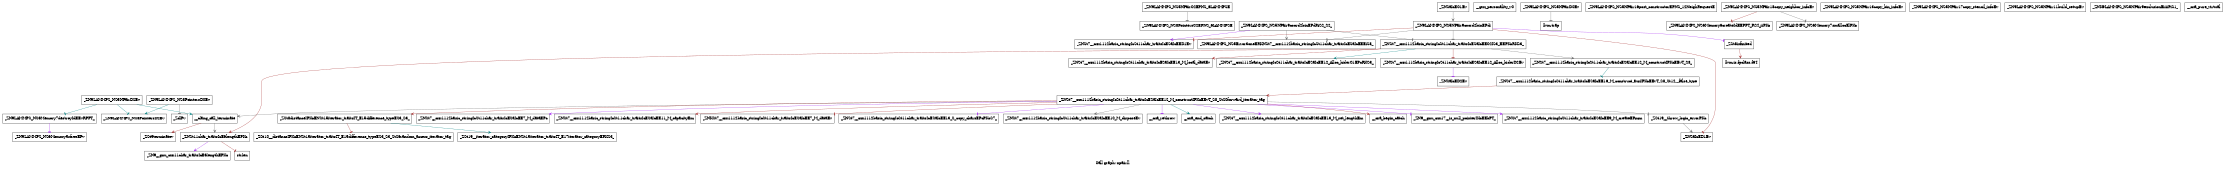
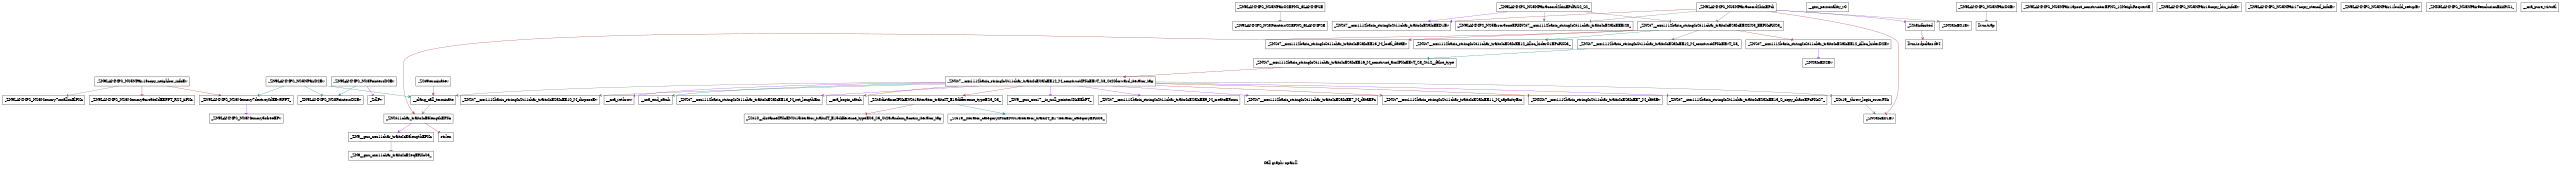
edge "_ZNSaIcEC1Ev" -> "_ZN9LAMMPS_NS5NPair9coord2binEPdi": reversed
edge "_ZN9LAMMPS_NS5NPair18copy_neighbor_infoEv" -> "_ZN9LAMMPS_NS6Memory7destroyIdEEvRPPT_": added
edge "_ZN9LAMMPS_NS8PointersD0Ev" -> "_ZdlPv": color gray40 -> purple
edge "__clang_call_terminate" -> "_ZSt9terminatev": reversed
node "_ZN9__gnu_cxx11char_traitsIcE2eqERKcS3_": added
